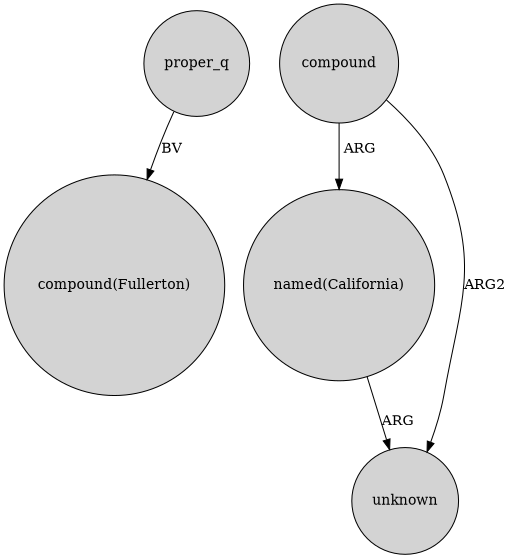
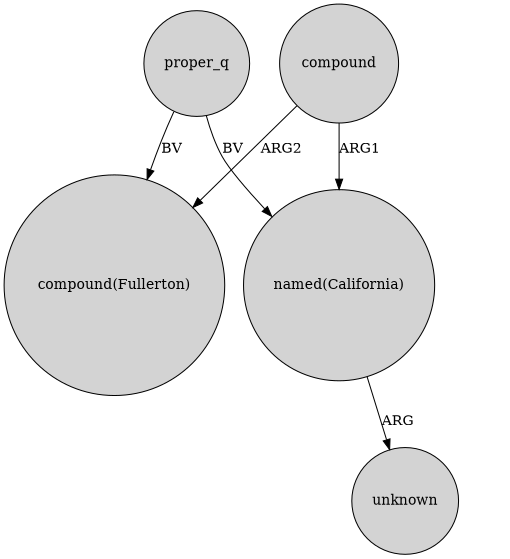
edge "compound" -> "named(California)": label "ARG" -> "ARG1"
edge "proper_q" -> "named(California)": added, label "BV"
edge "compound" -> "unknown": now "compound" -> "compound(Fullerton)"
